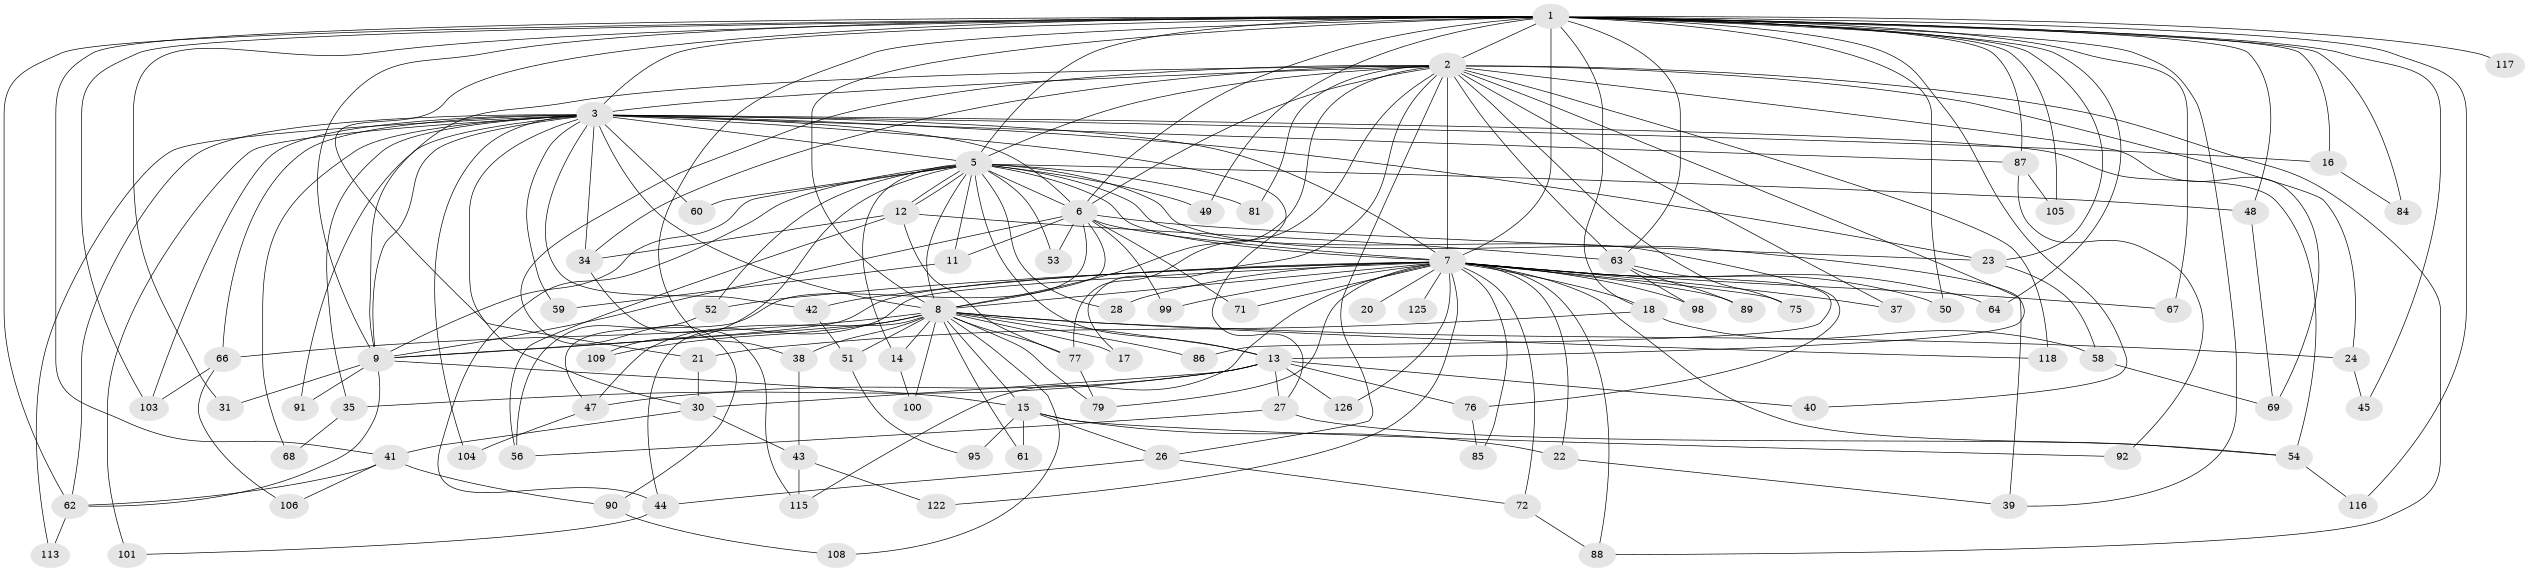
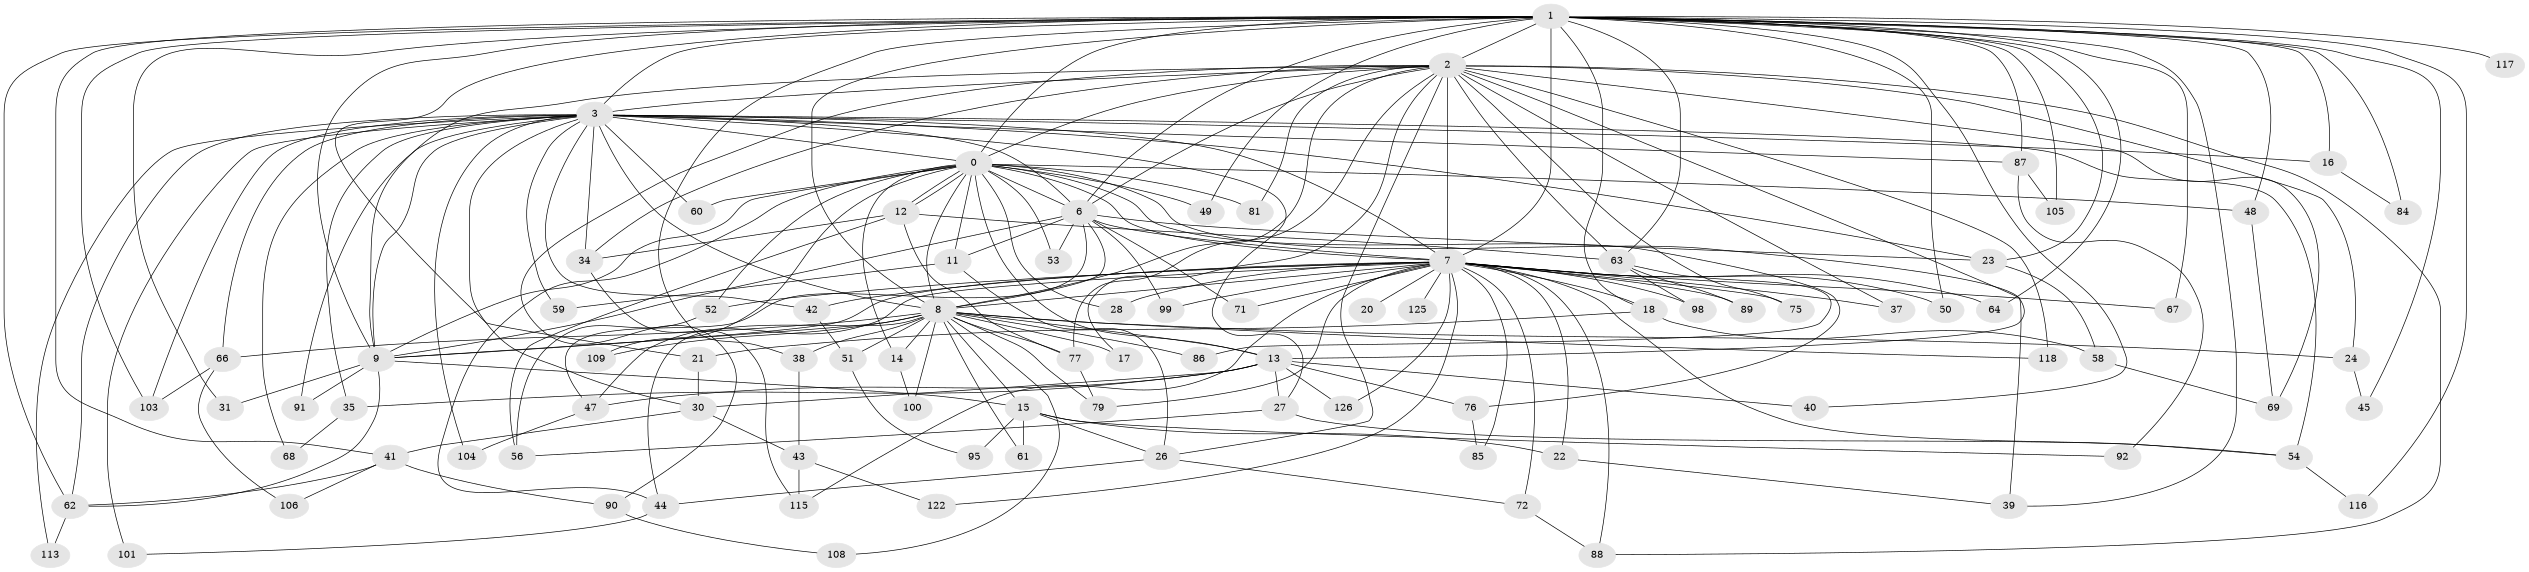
node "5": label "5" -> "0"
edge "11" -- "26": added
